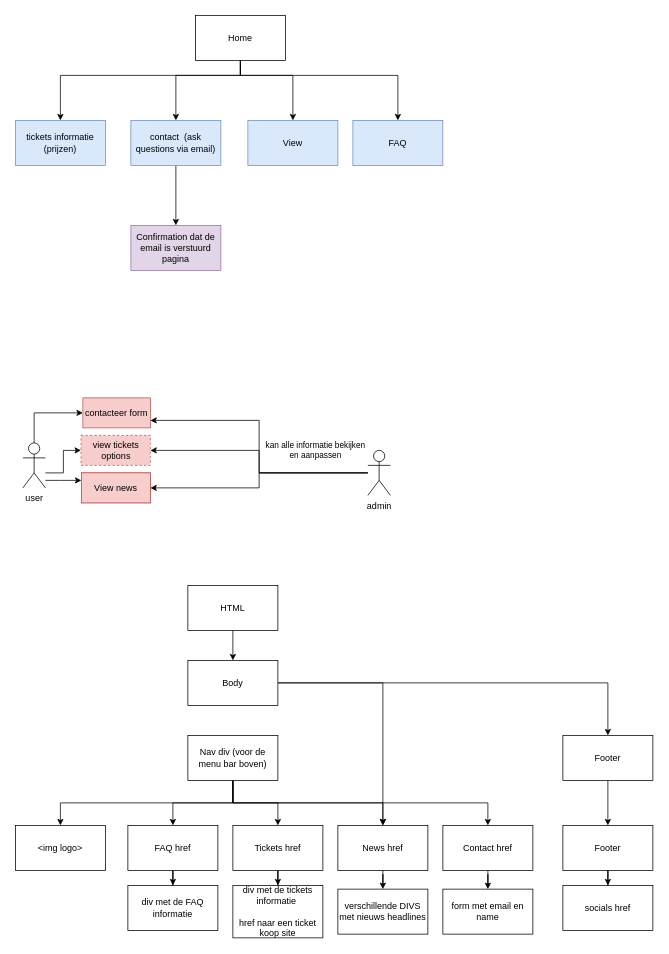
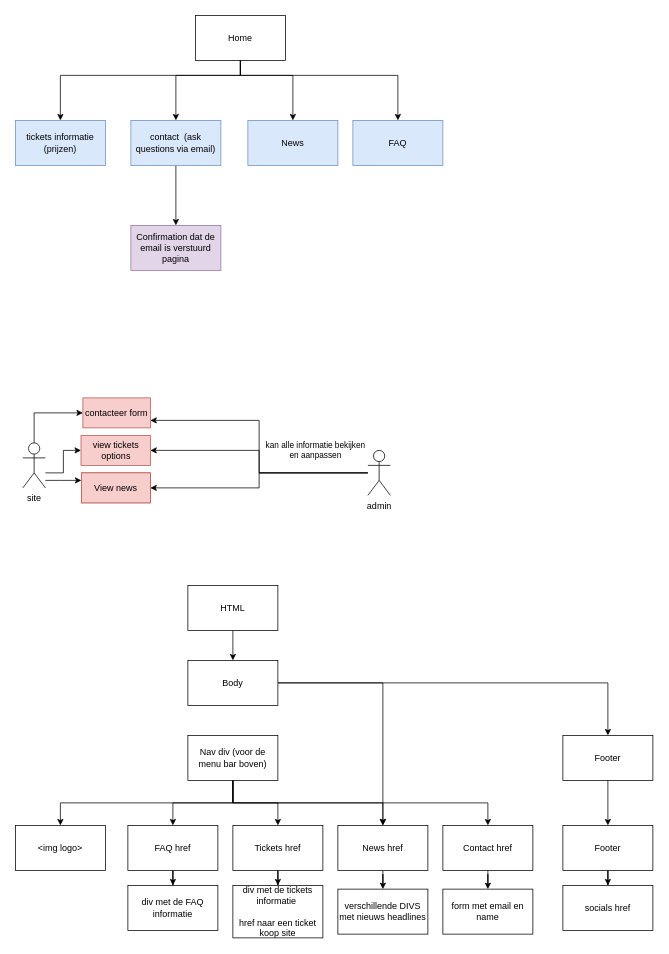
node "View": label "View" -> "News"
node "view tickets options": style dashed -> solid
node "user": label "user" -> "site"
